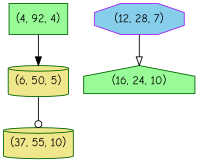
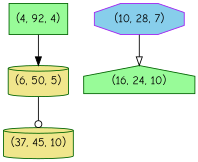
node "(12, 28, 7)": label "(12, 28, 7)" -> "(10, 28, 7)"
node "(37, 55, 10)": label "(37, 55, 10)" -> "(37, 45, 10)"
